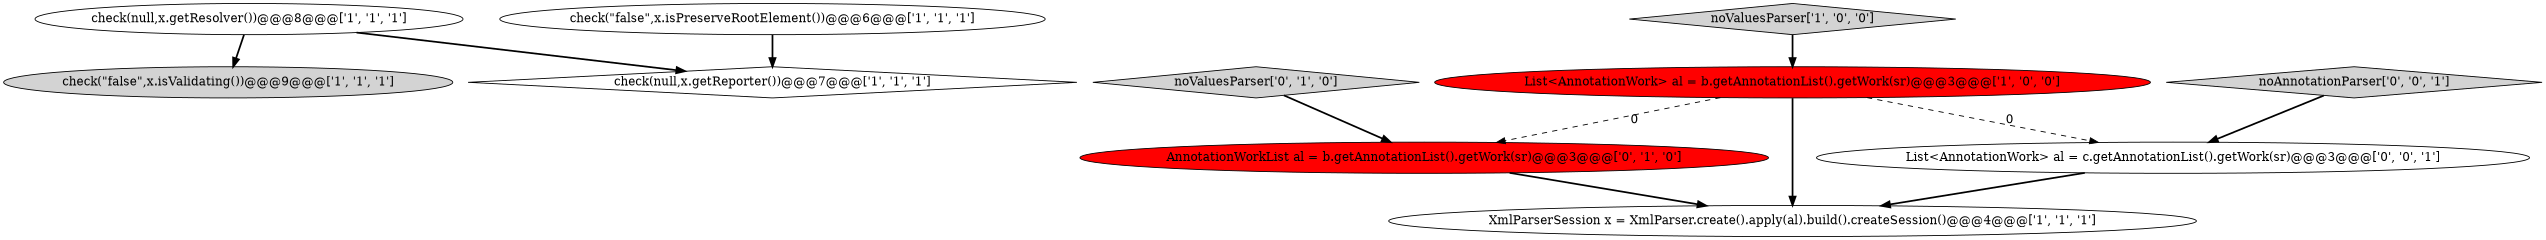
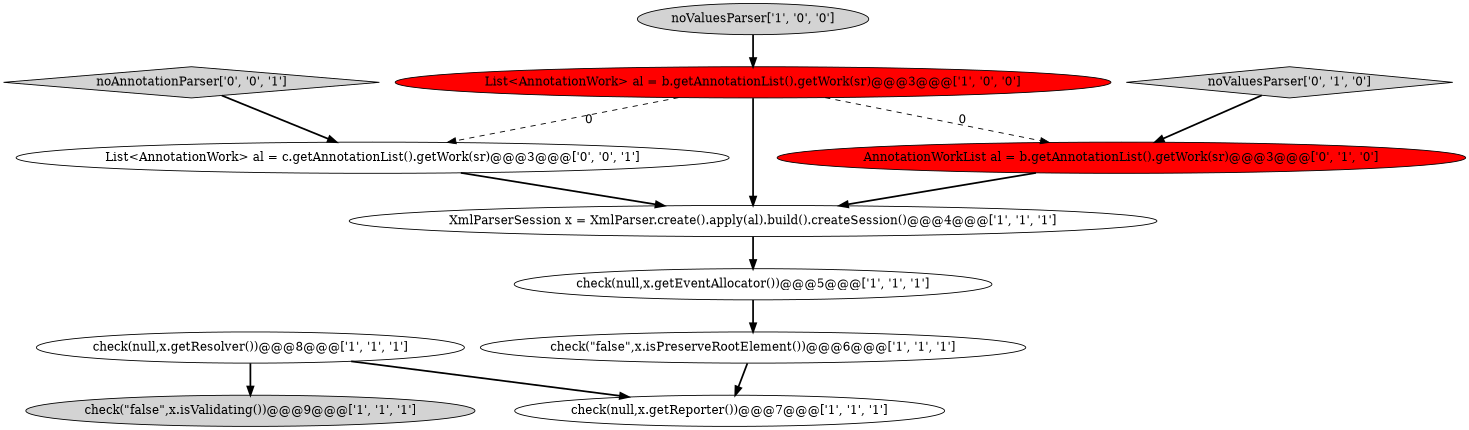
node "noValuesParser['1', '0', '0']": shape diamond -> ellipse
node "check(null,x.getReporter())@@@7@@@['1', '1', '1']": shape diamond -> ellipse
node "check(null,x.getEventAllocator())@@@5@@@['1', '1', '1']": added
